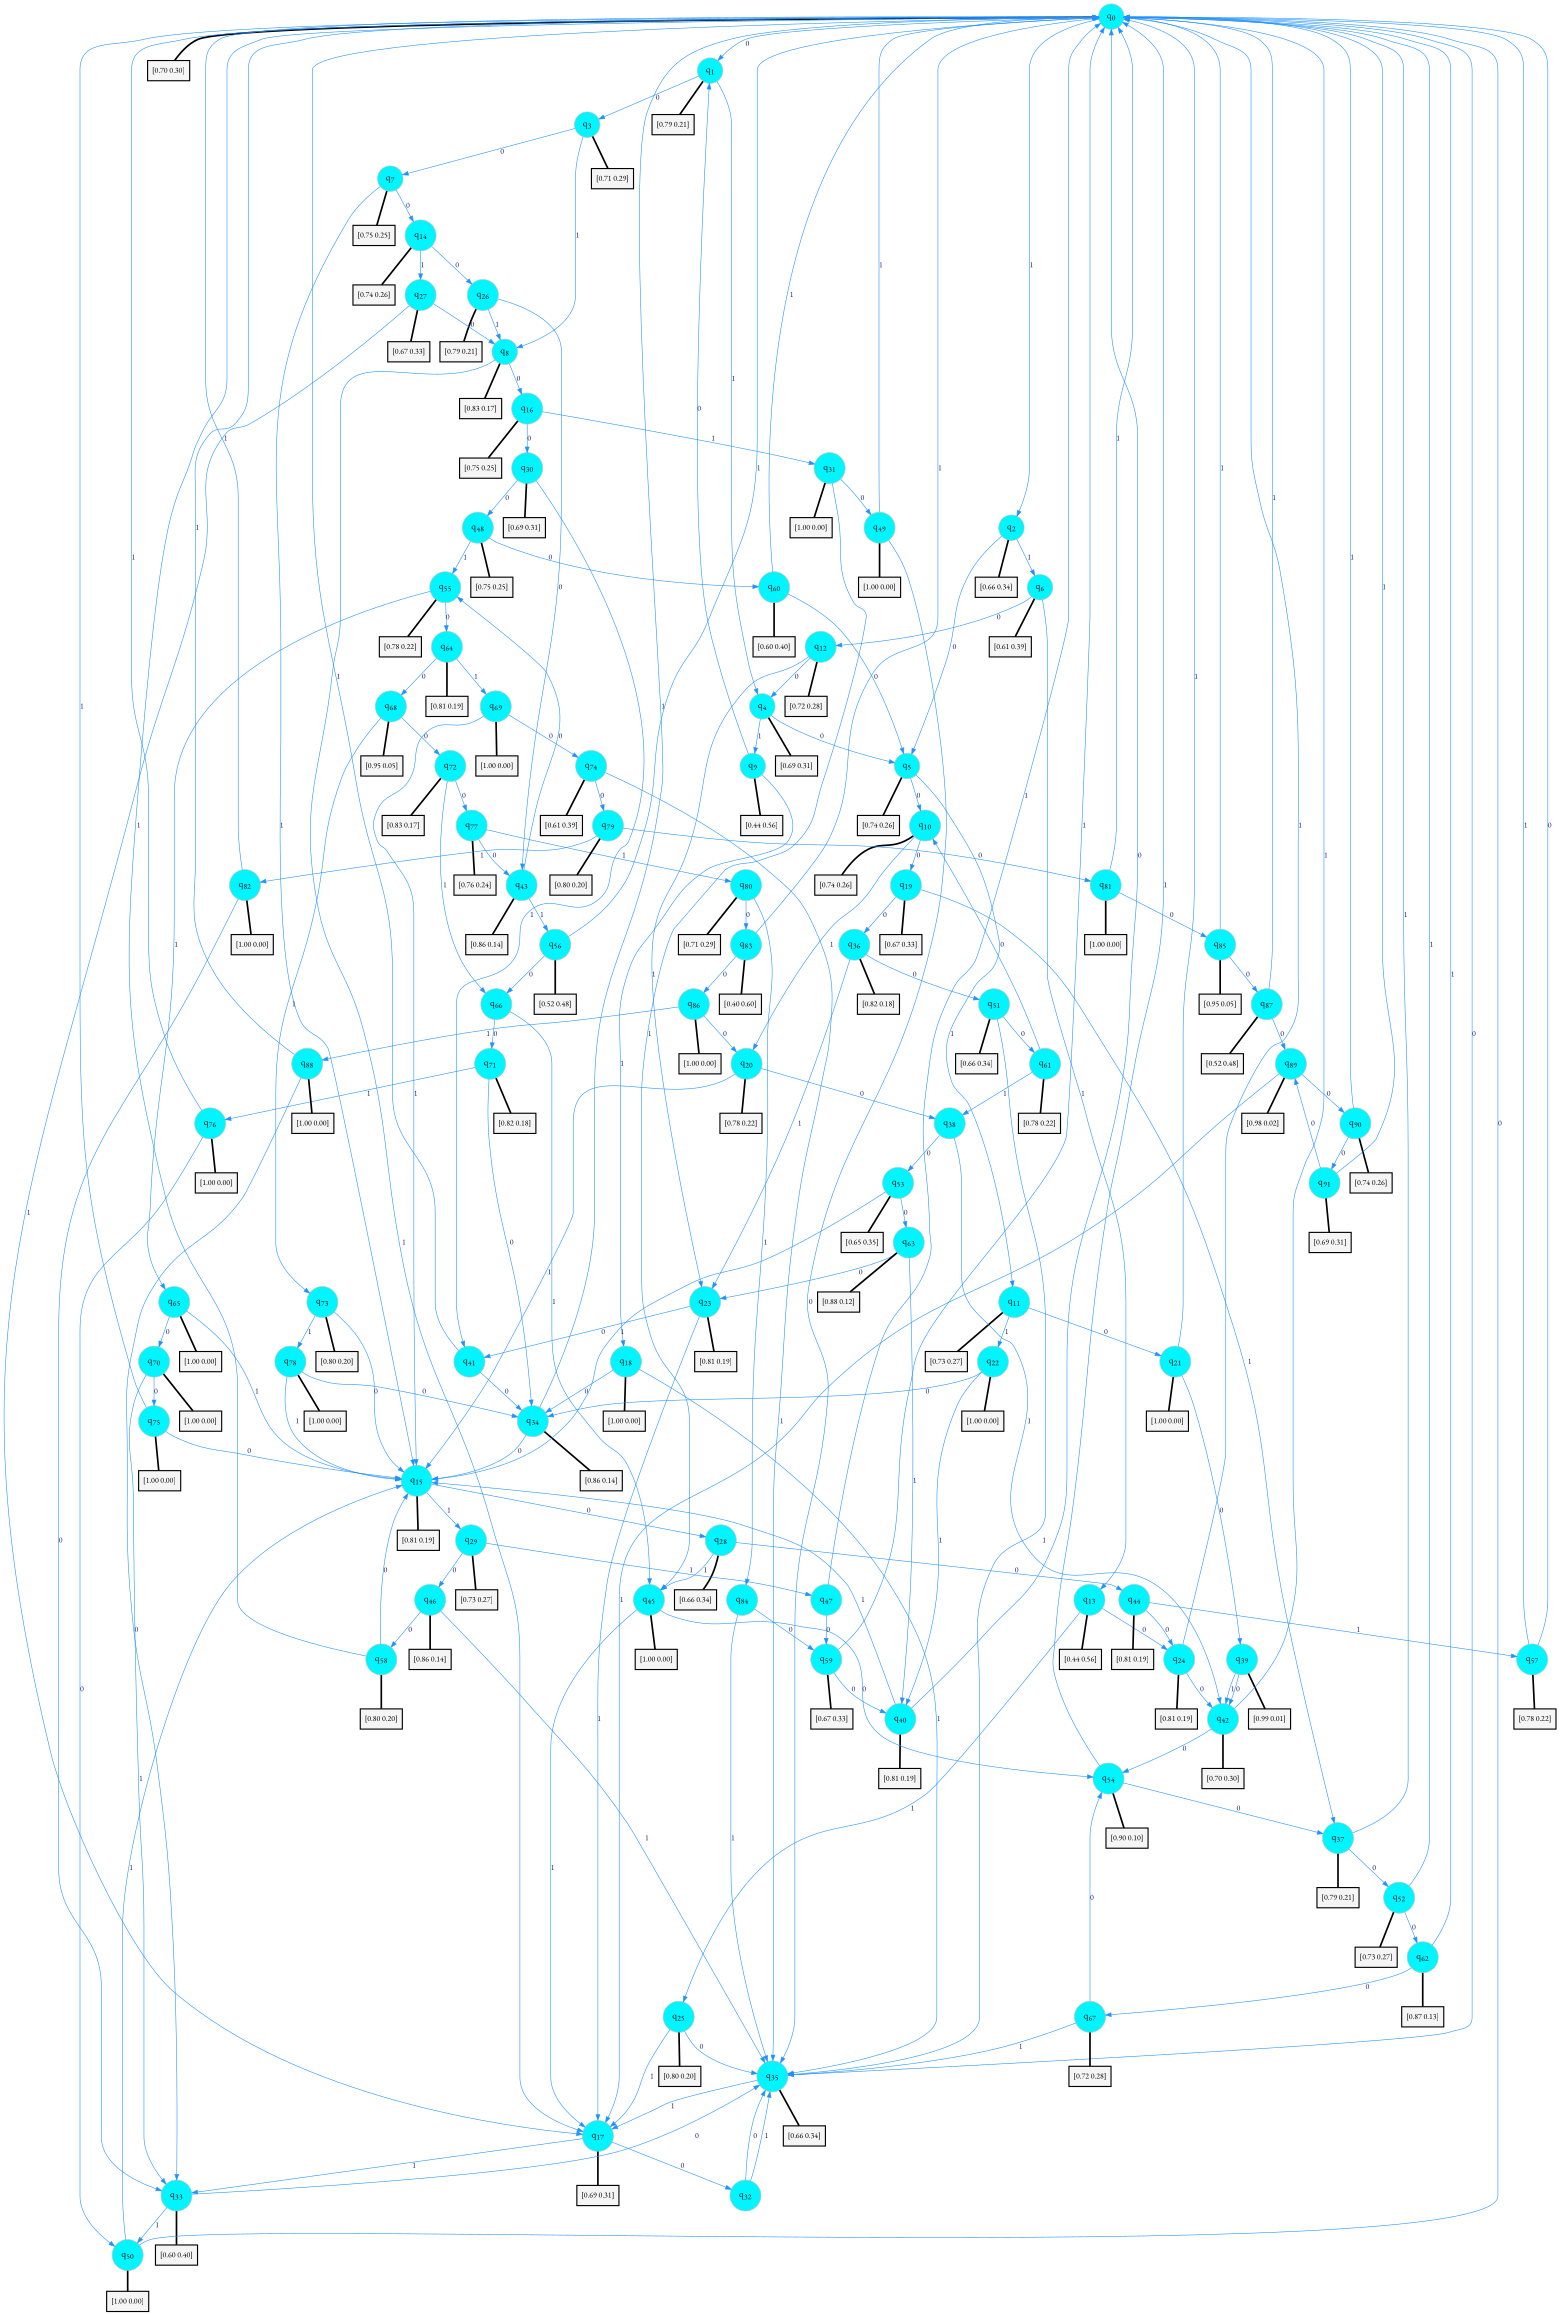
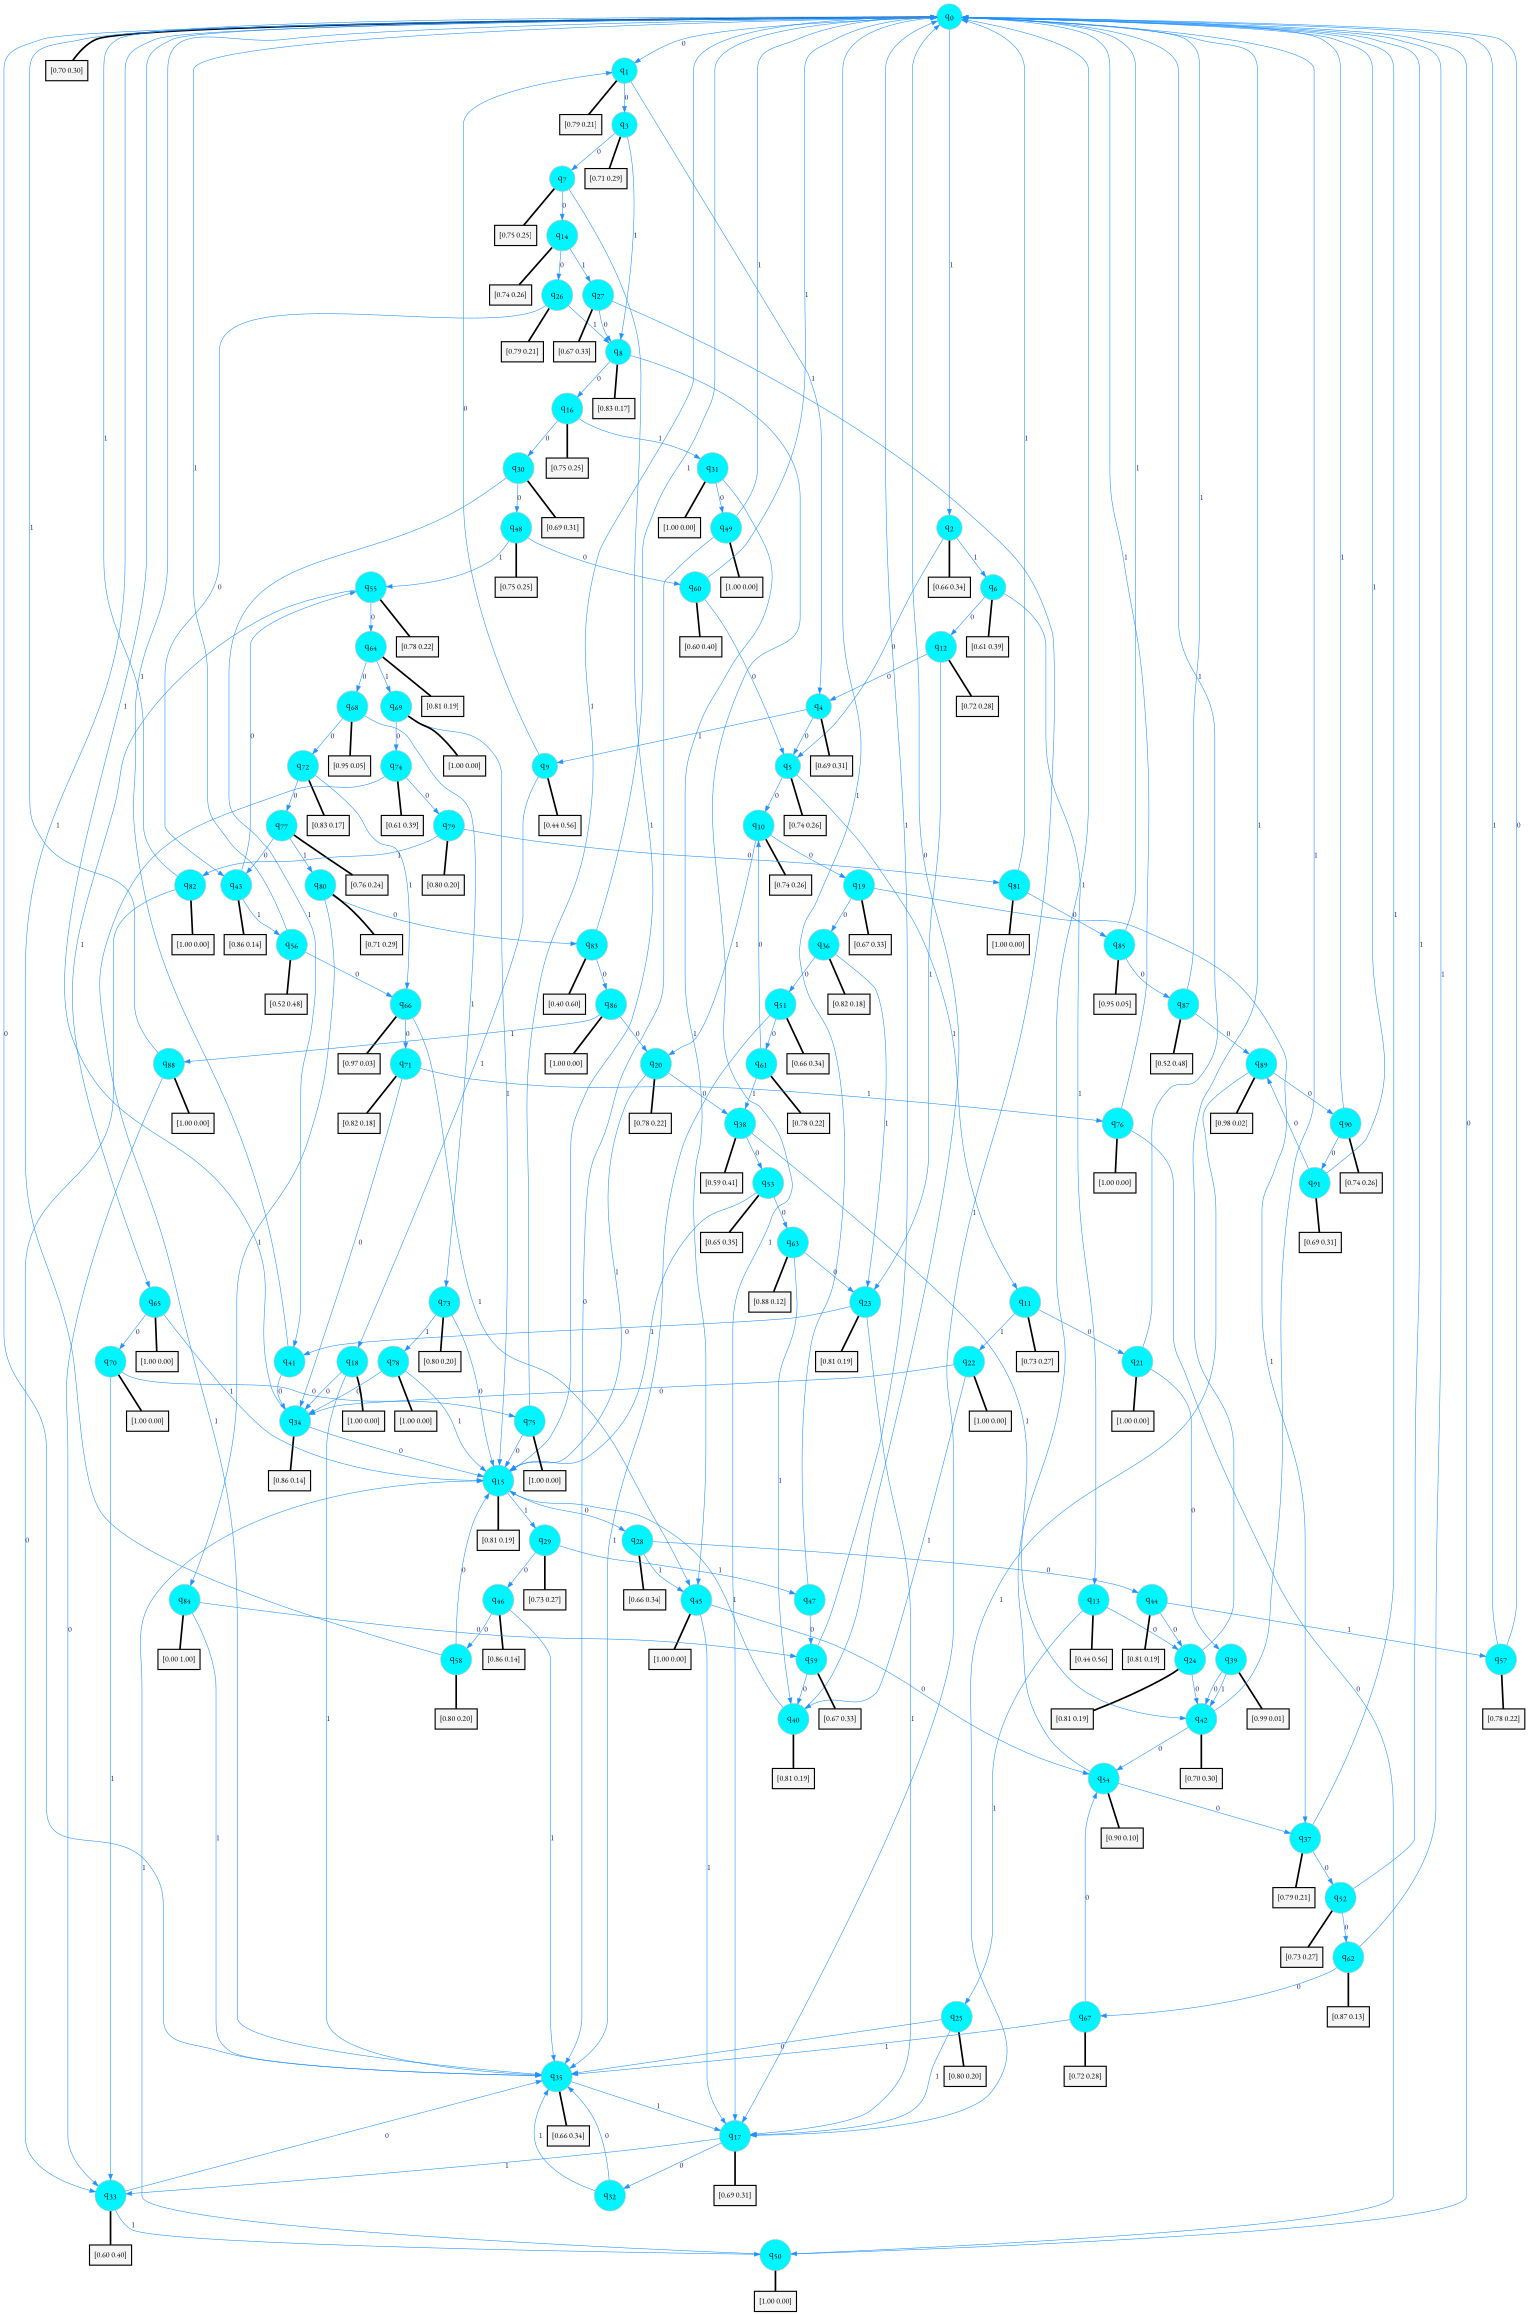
node "[0.97 0.03]": added
node "[0.59 0.41]": added
node "[0.00 1.00]": added
